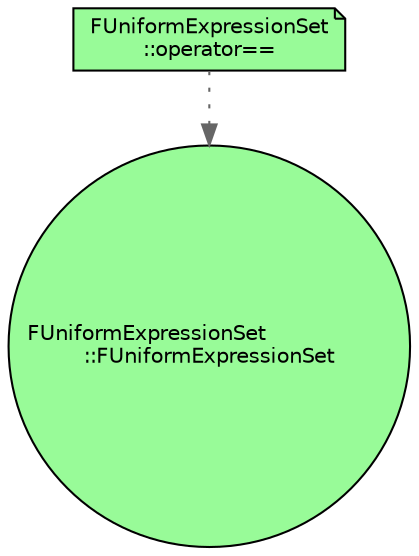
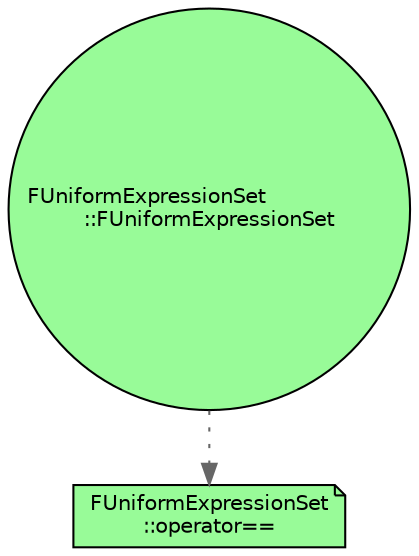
edge "FUniformExpressionSet ::operator==" -> "FUniformExpressionSet ::FUniformExpressionSet": reversed
